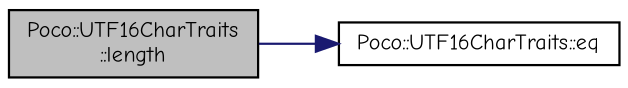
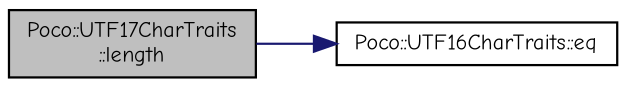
node "Poco::UTF16CharTraits ::length": label "Poco::UTF16CharTraits ::length" -> "Poco::UTF17CharTraits ::length"
